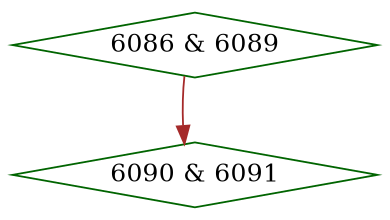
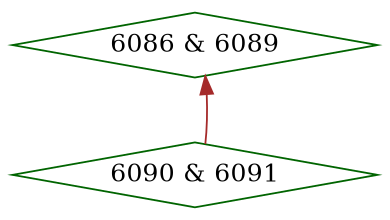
edge "6086 & 6089" -> "6090 & 6091": reversed
